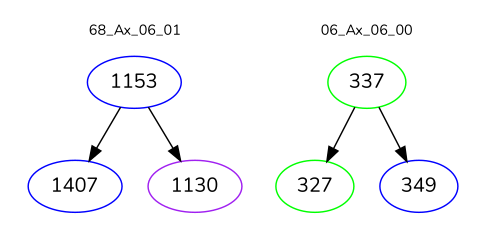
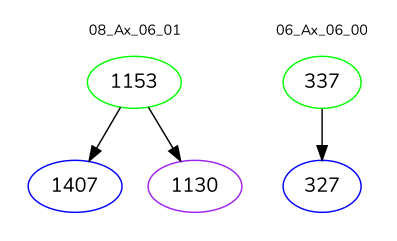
cluster "68_Ax_06_01": label "68_Ax_06_01" -> "08_Ax_06_01"
node "1153": color blue -> green
node "327": color green -> blue
node "349": removed
